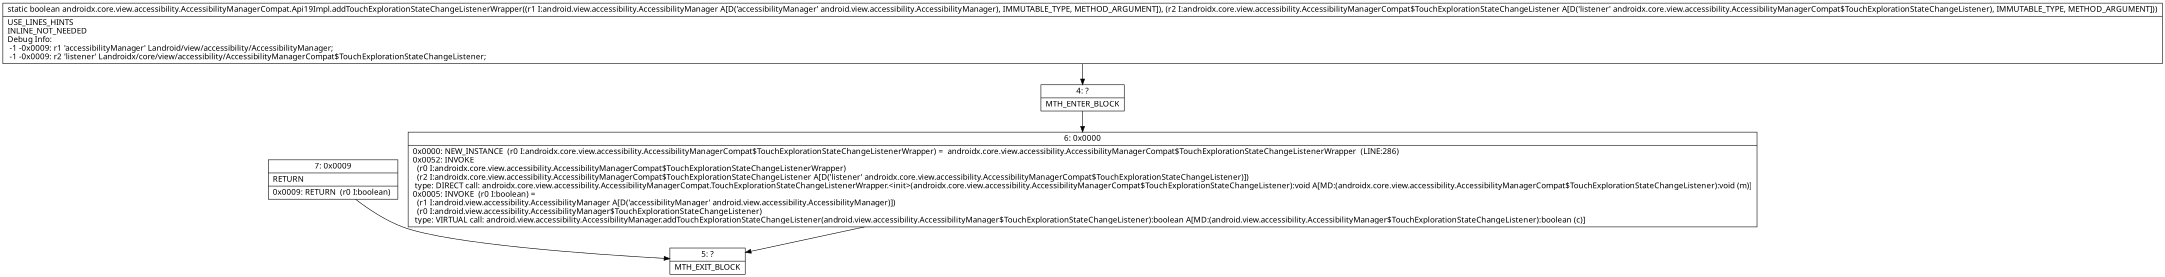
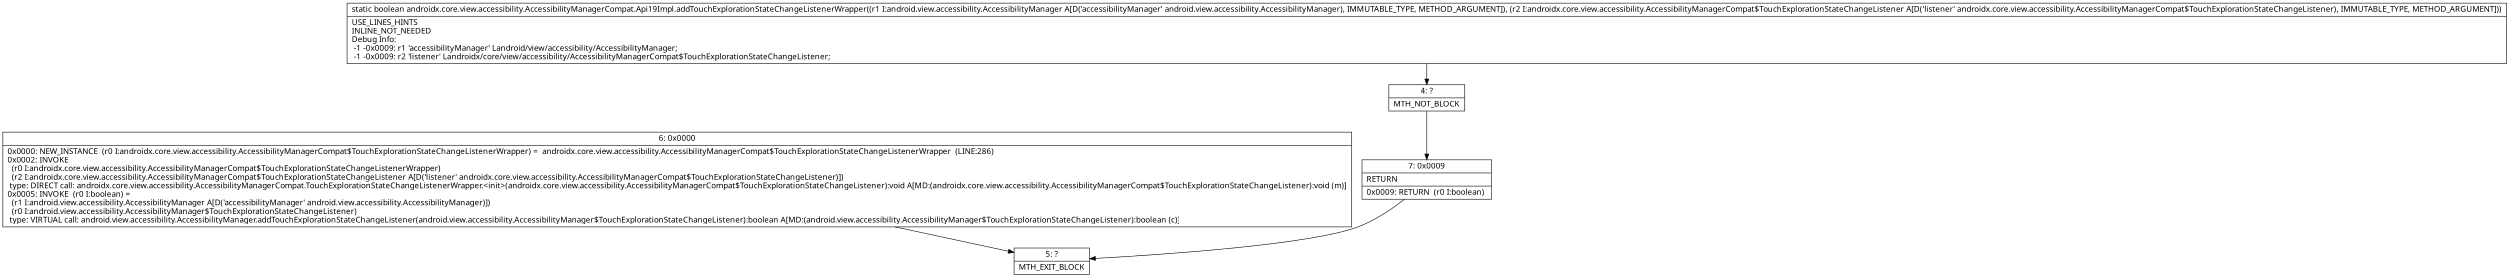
node "4: ?": text "MTH_ENTER_BLOCK" -> "MTH_NOT_BLOCK"
edge "4: ?" -> "6: 0x0000": now "4: ?" -> "7: 0x0009"
node "6: 0x0000": text "0x0052: INVOKE" -> "0x0002: INVOKE"
